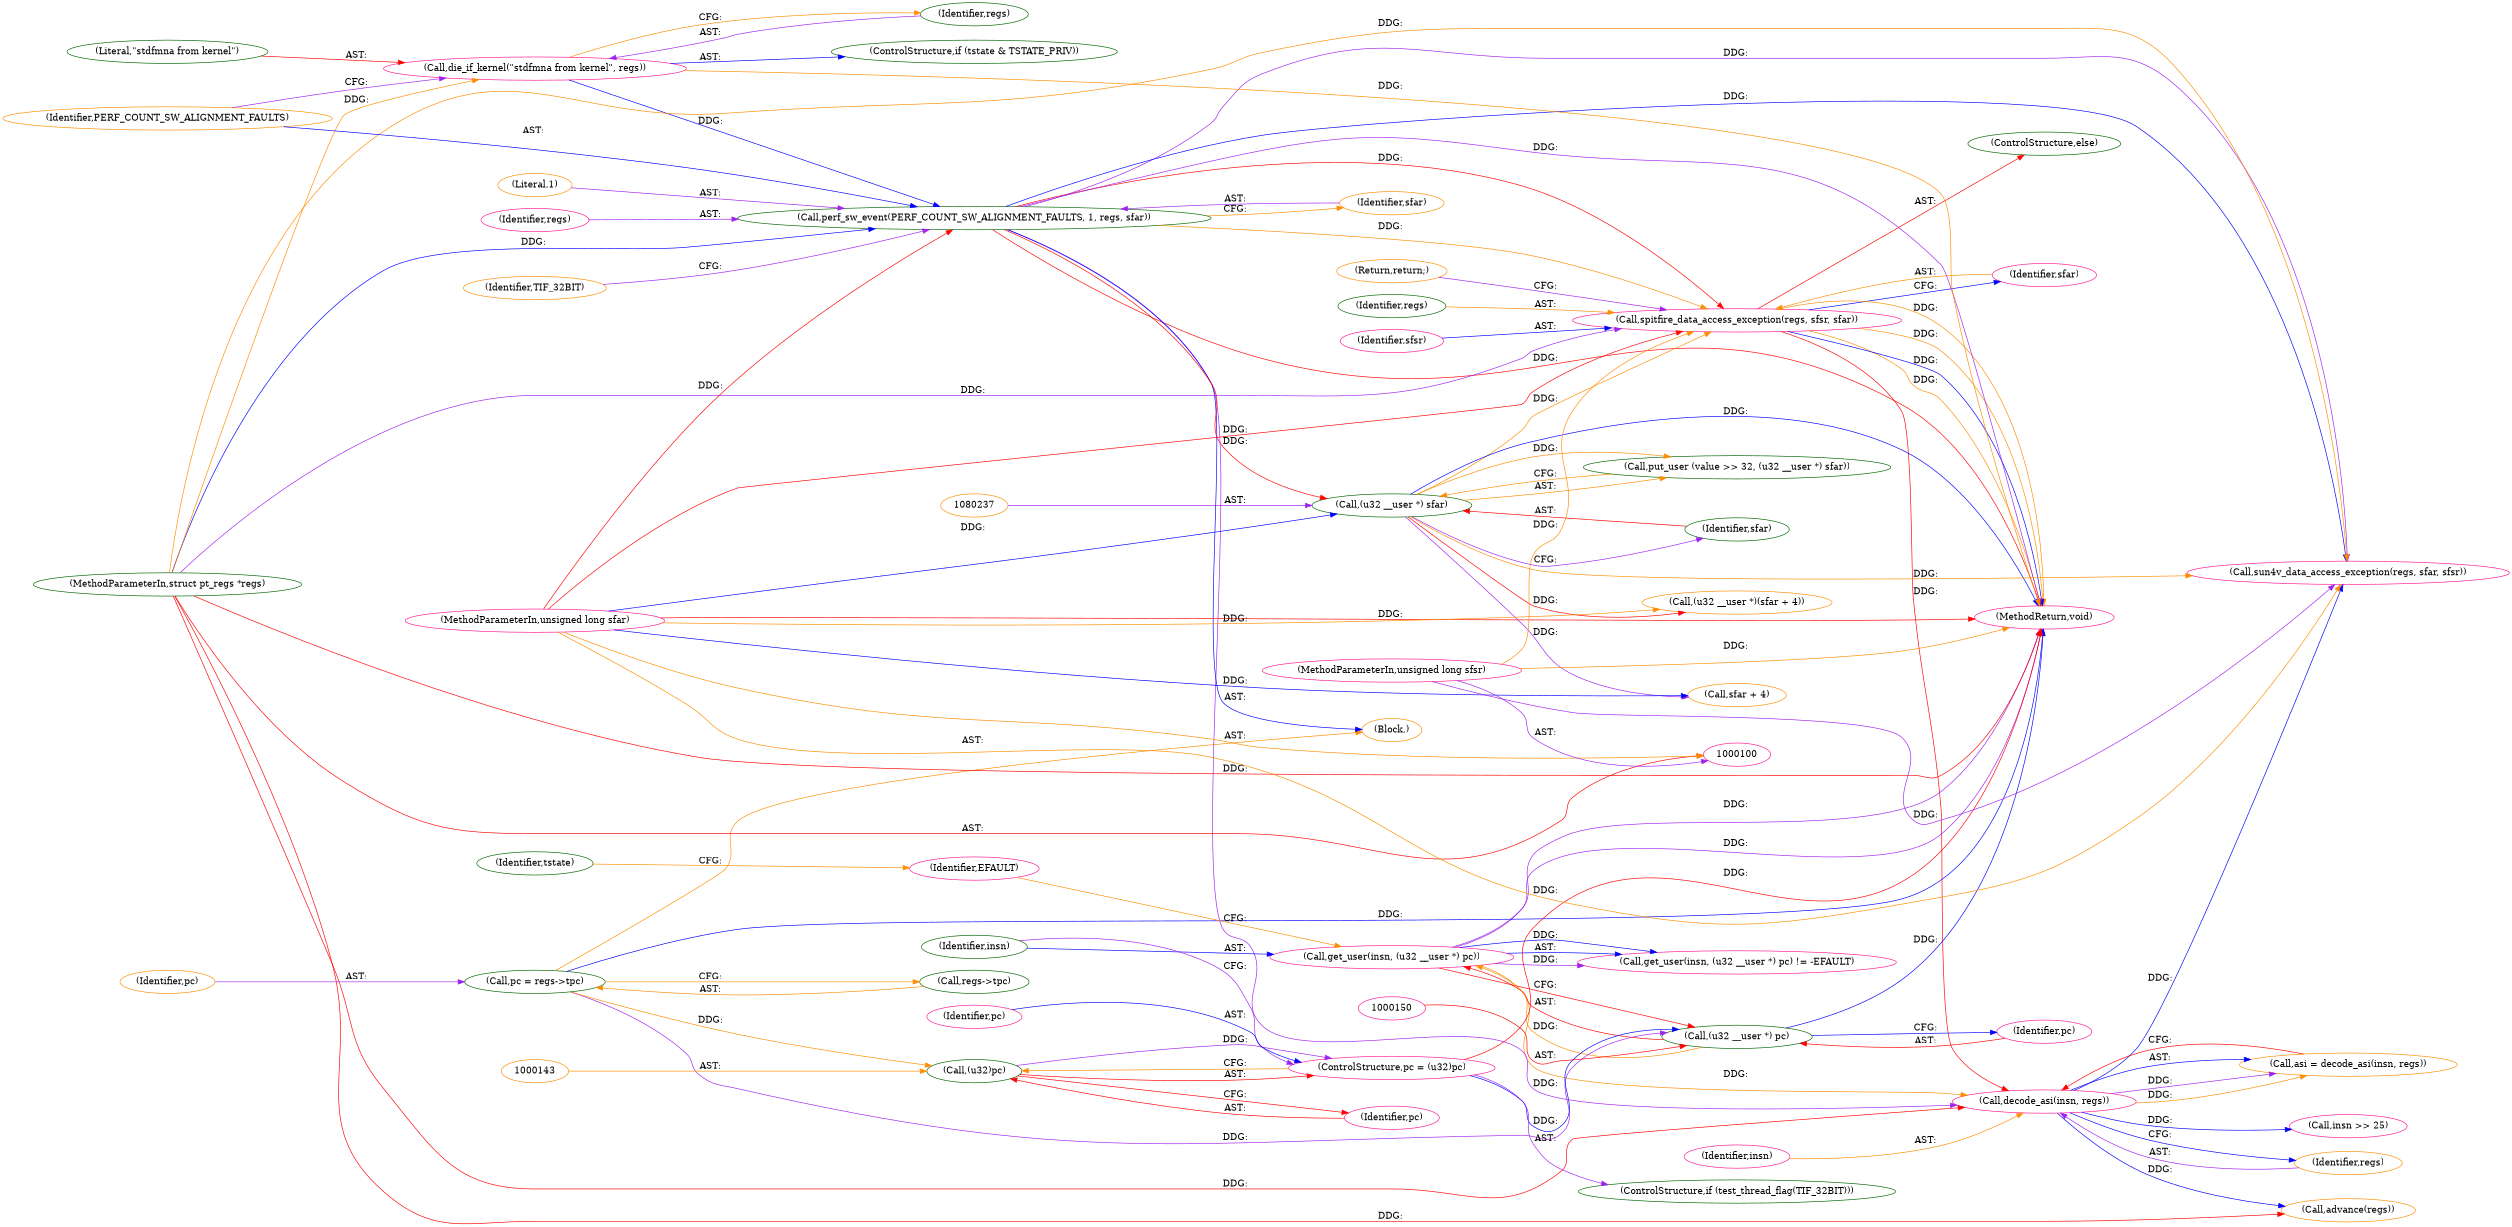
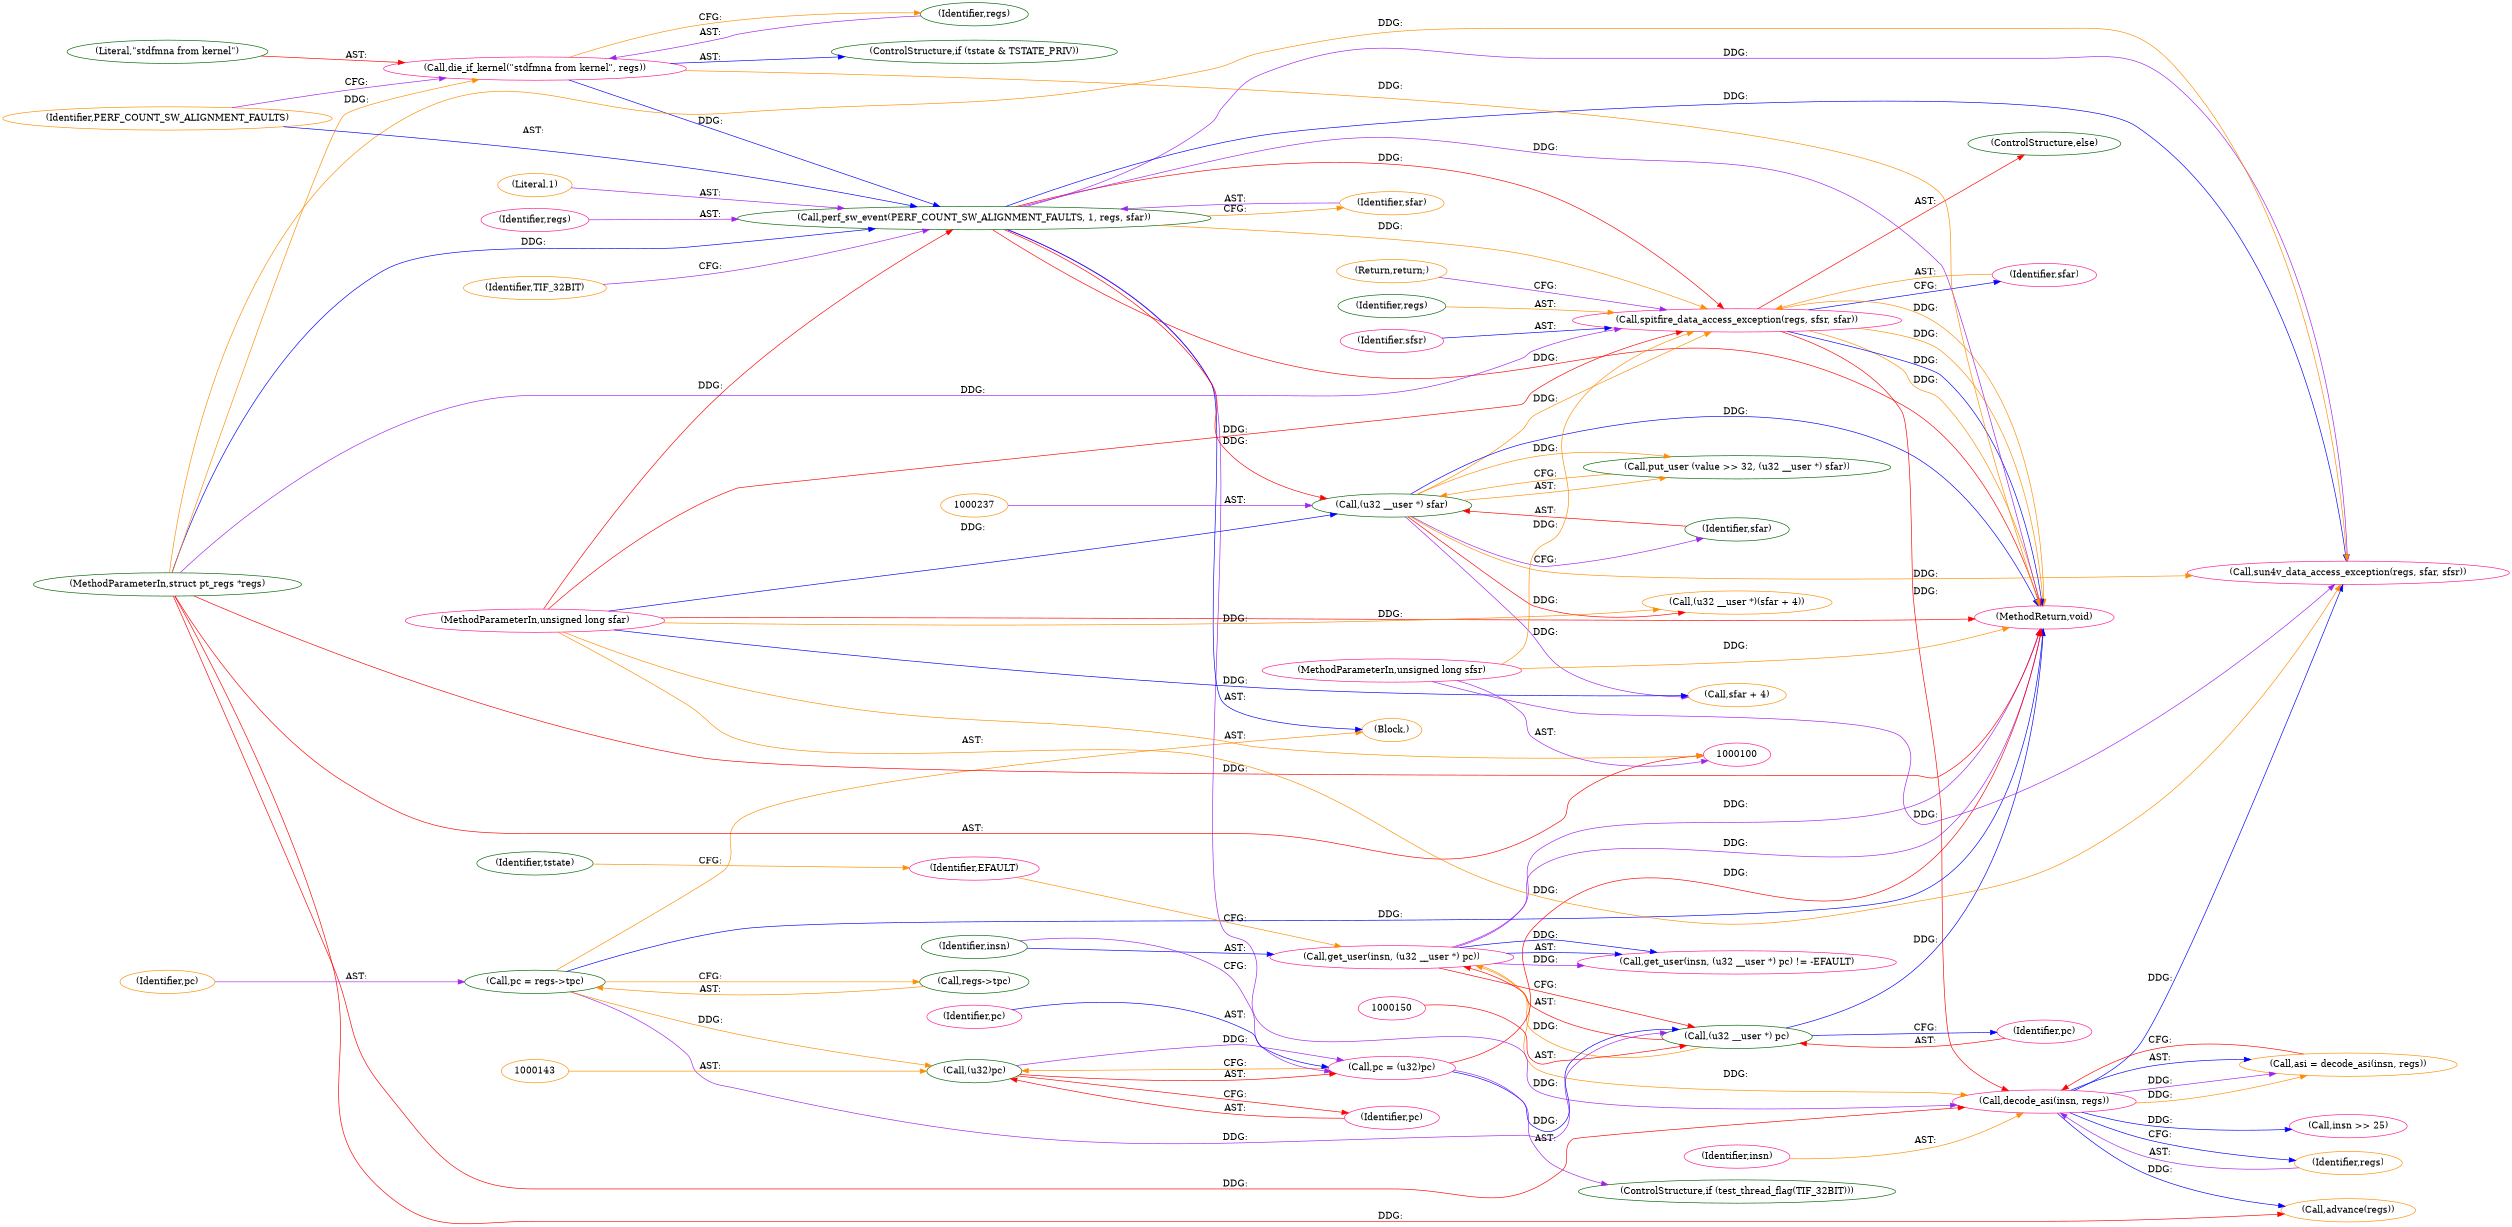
node "1080237": label "1080237" -> "1000237"
node "(ControlStructure,pc = (u32)pc)": label "(ControlStructure,pc = (u32)pc)" -> "(Call,pc = (u32)pc)"
